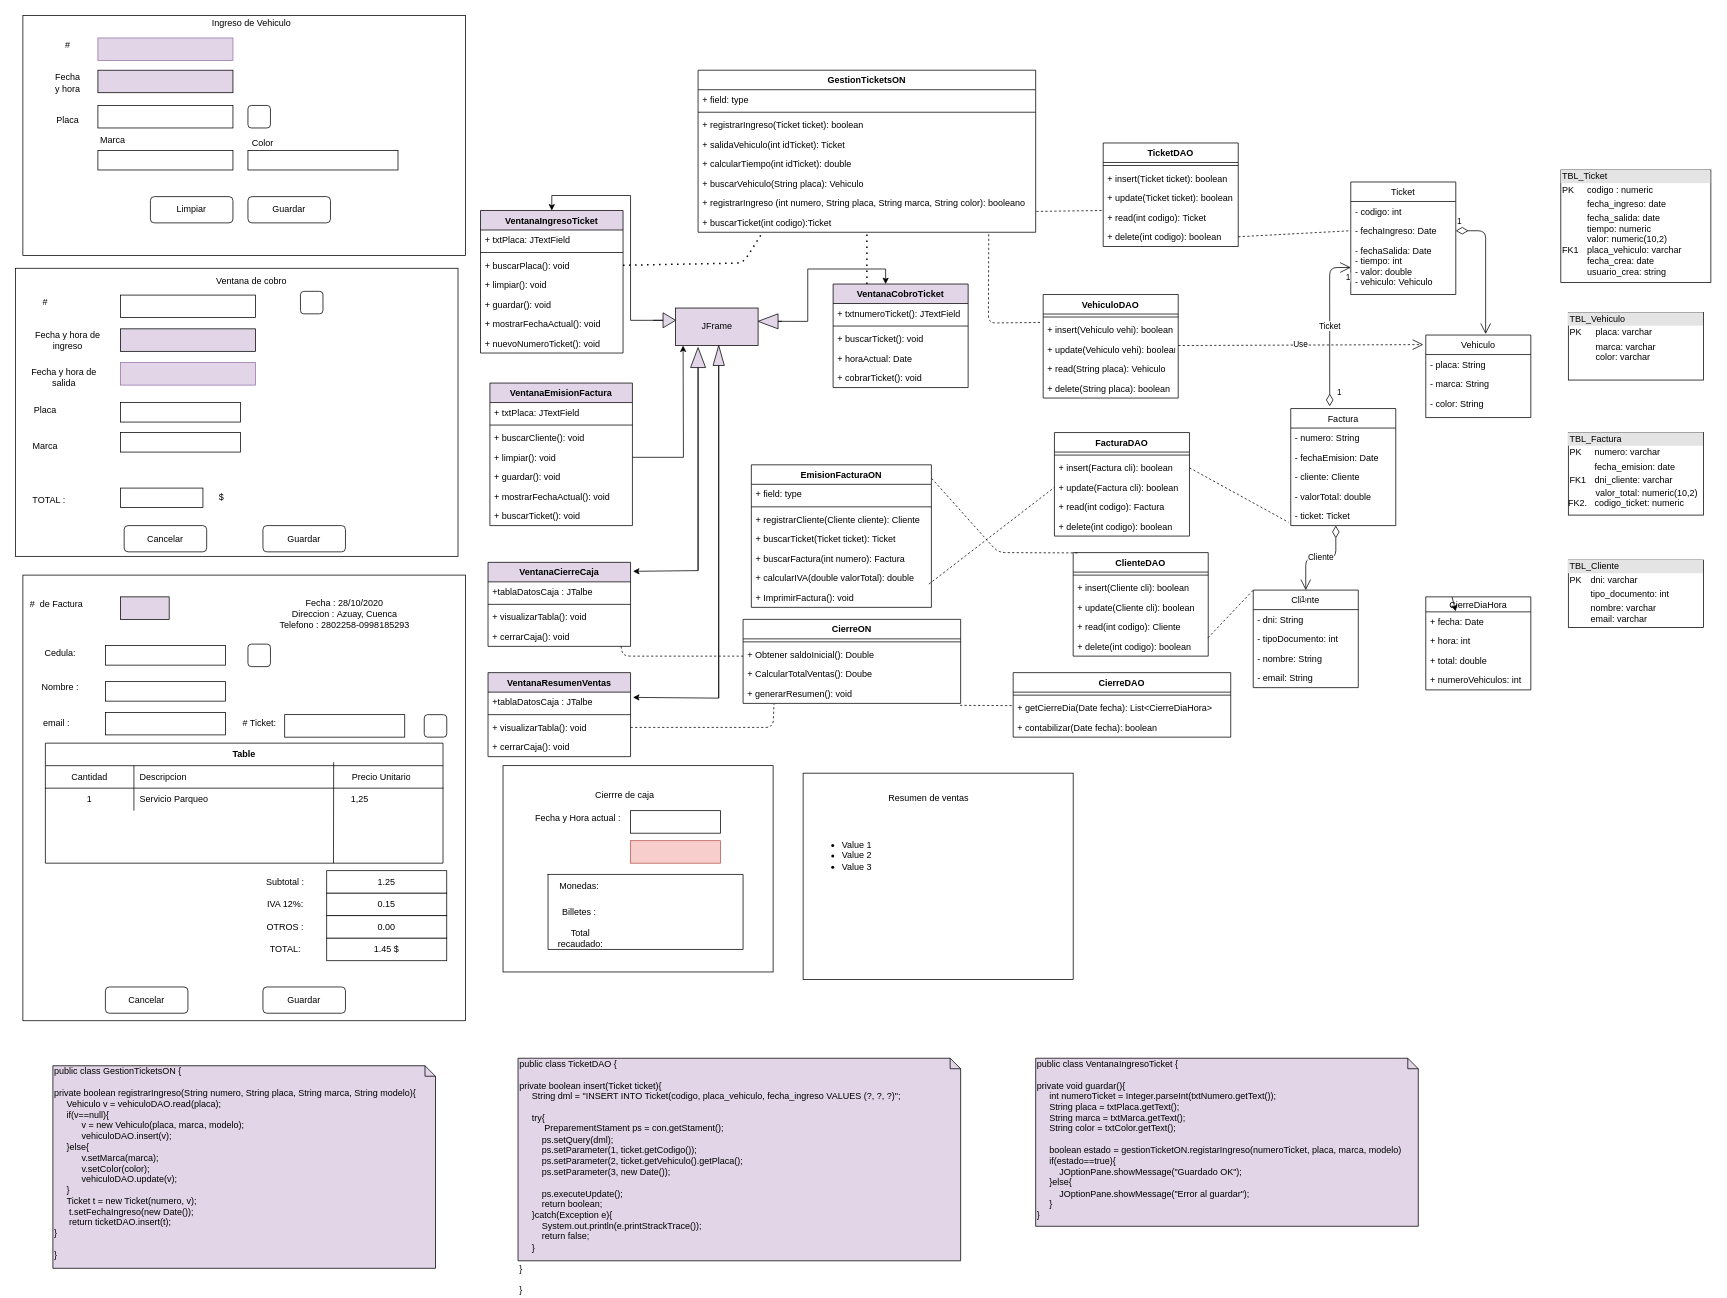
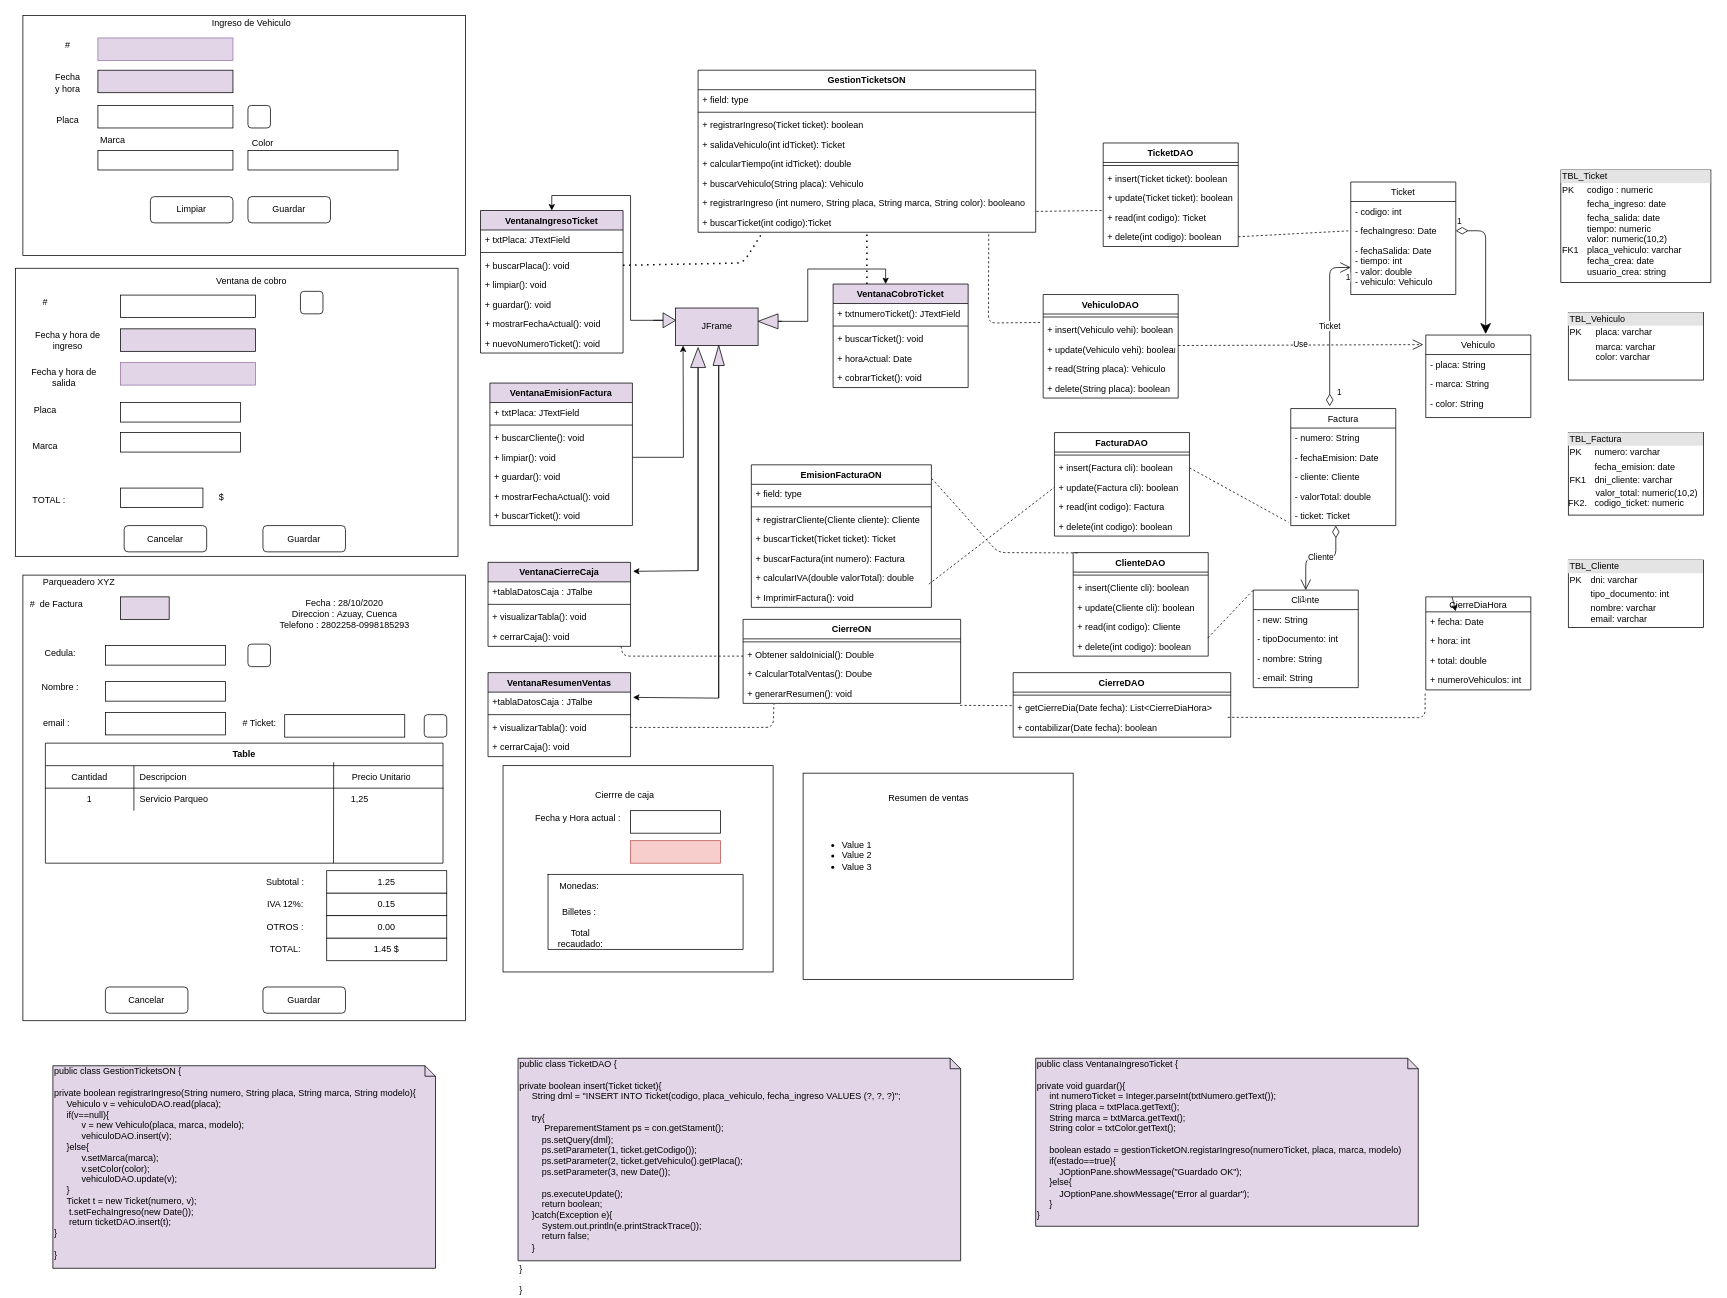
edge "- fechaIngreso: Date" -- "Vehiculo": arrowhead open -> classic
node "Parqueadero XYZ": added
node "- dni: String": label "- dni: String" -> "- new: String"
edge "+ numeroVehiculos: int" -- "+ contabilizar(Date fecha): boolean": added
